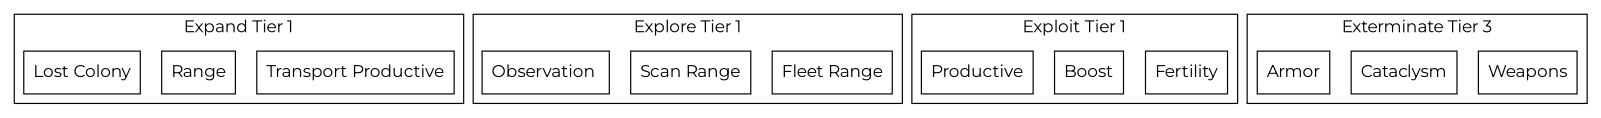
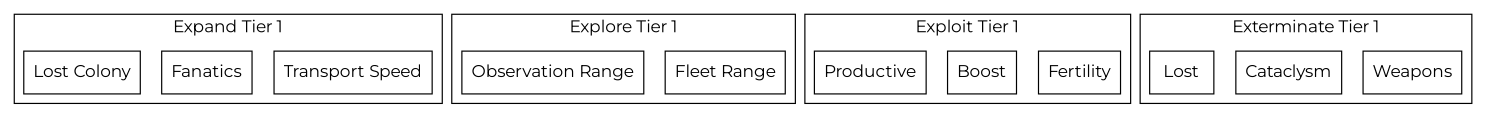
cluster "Exterminate Tier 3": label "Exterminate Tier 3" -> "Exterminate Tier 1"
node "Range": label "Range" -> "Fanatics"
node "Transport Productive": label "Transport Productive" -> "Transport Speed"
node "Observation": removed
node "Scan Range": label "Scan Range" -> "Observation Range"
node "Armor": label "Armor" -> "Lost"
